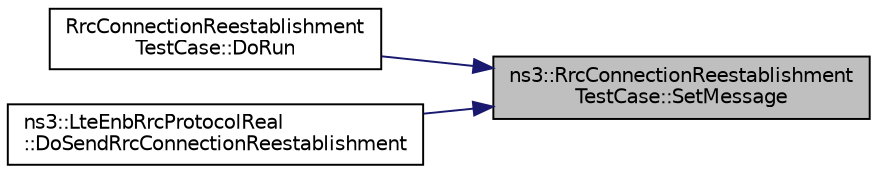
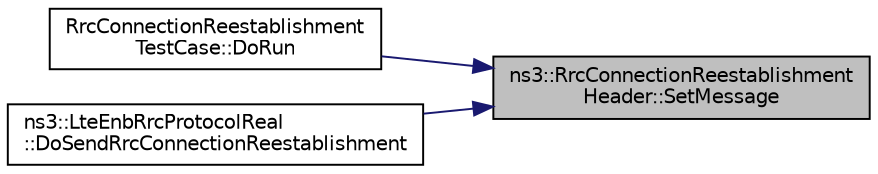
node "ns3::RrcConnectionReestablishment TestCase::SetMessage": label "ns3::RrcConnectionReestablishment TestCase::SetMessage" -> "ns3::RrcConnectionReestablishment Header::SetMessage"
